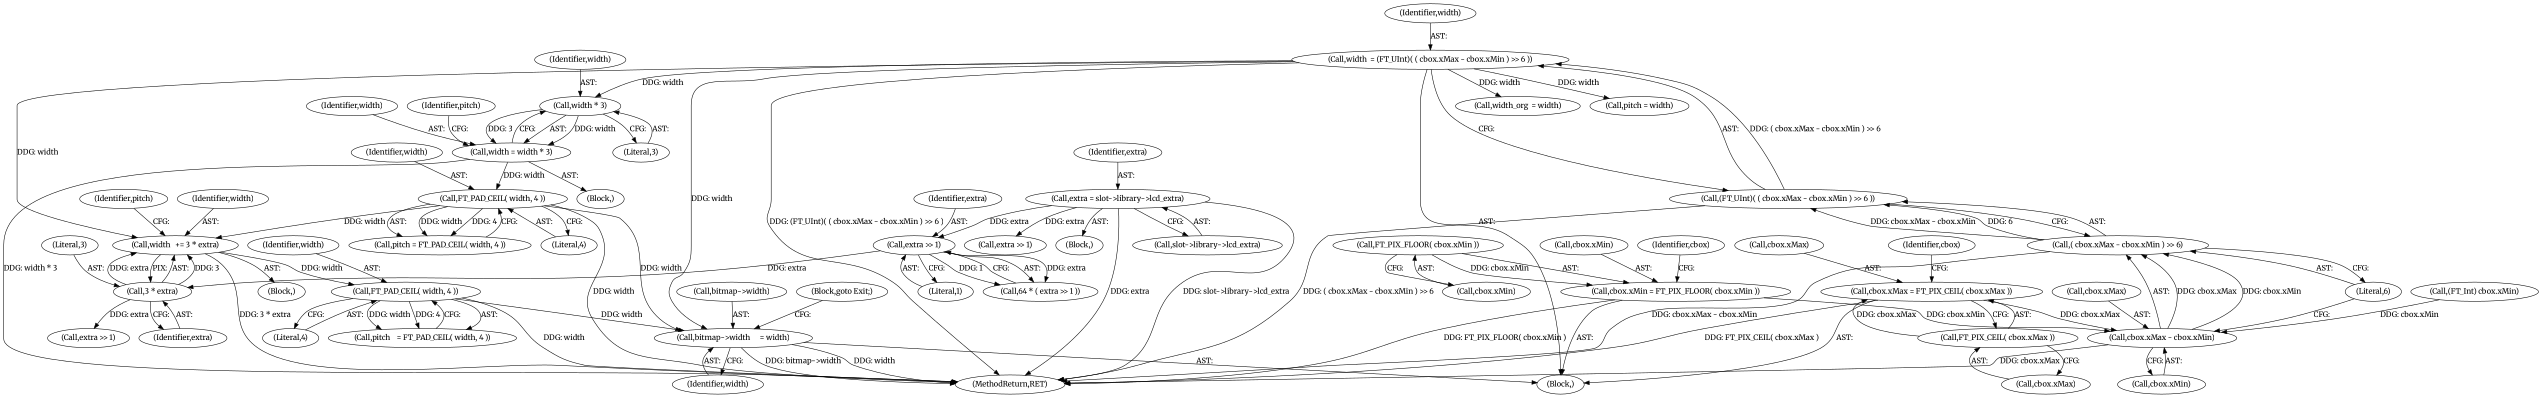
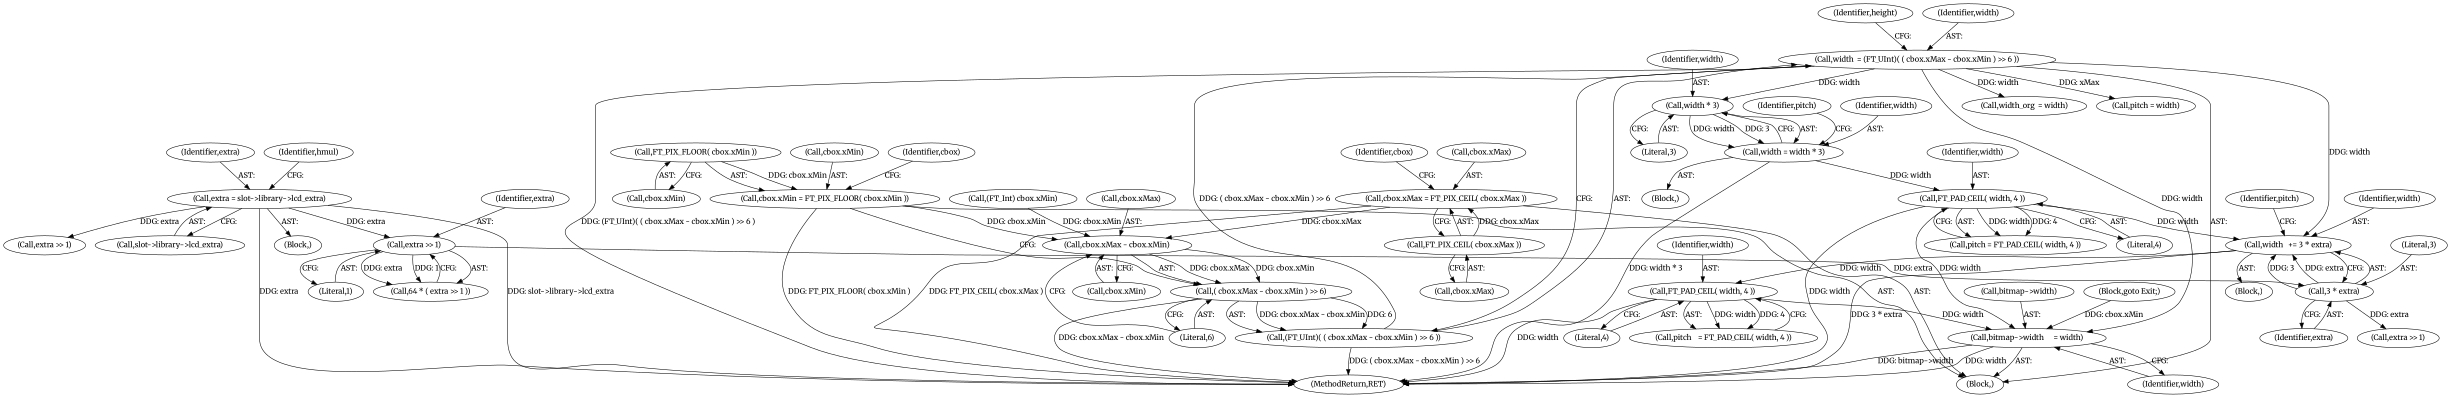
node "(Identifier,height)": added
edge "(Call,width  = (FT_UInt)( ( cbox.xMax - cbox.xMin ) >> 6 ))" -> "(Call,pitch = width)": label "DDG: width" -> "DDG: xMax"
node "(Identifier,hmul)": added
edge "(Call,(FT_UInt)( ( cbox.xMax - cbox.xMin ) >> 6 ))" -> "(Call,( cbox.xMax - cbox.xMin ) >> 6)": now "(Call,cbox.xMin = FT_PIX_FLOOR( cbox.xMin ))" -> "(Call,( cbox.xMax - cbox.xMin ) >> 6)"
edge "(Call,width   += 3 * extra)" -> "(Call,3 * extra)": label "PIX: " -> "CFG: "
edge "(Block,goto Exit;)" -> "(Call,bitmap->width      = width)": label "CFG: " -> "DDG: cbox.xMin"
edge "(Call,cbox.xMax - cbox.xMin)" -> "(MethodReturn,RET)": removed, label "DDG: cbox.xMax"
